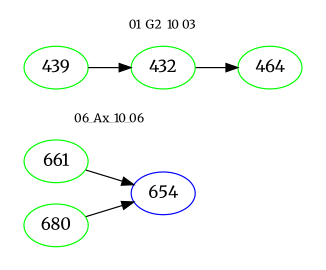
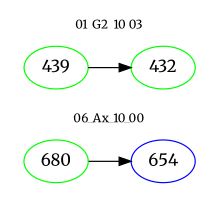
node "464": removed
cluster "06_Ax_10_06": label "06_Ax_10_06" -> "06_Ax_10_00"
node "661": removed
